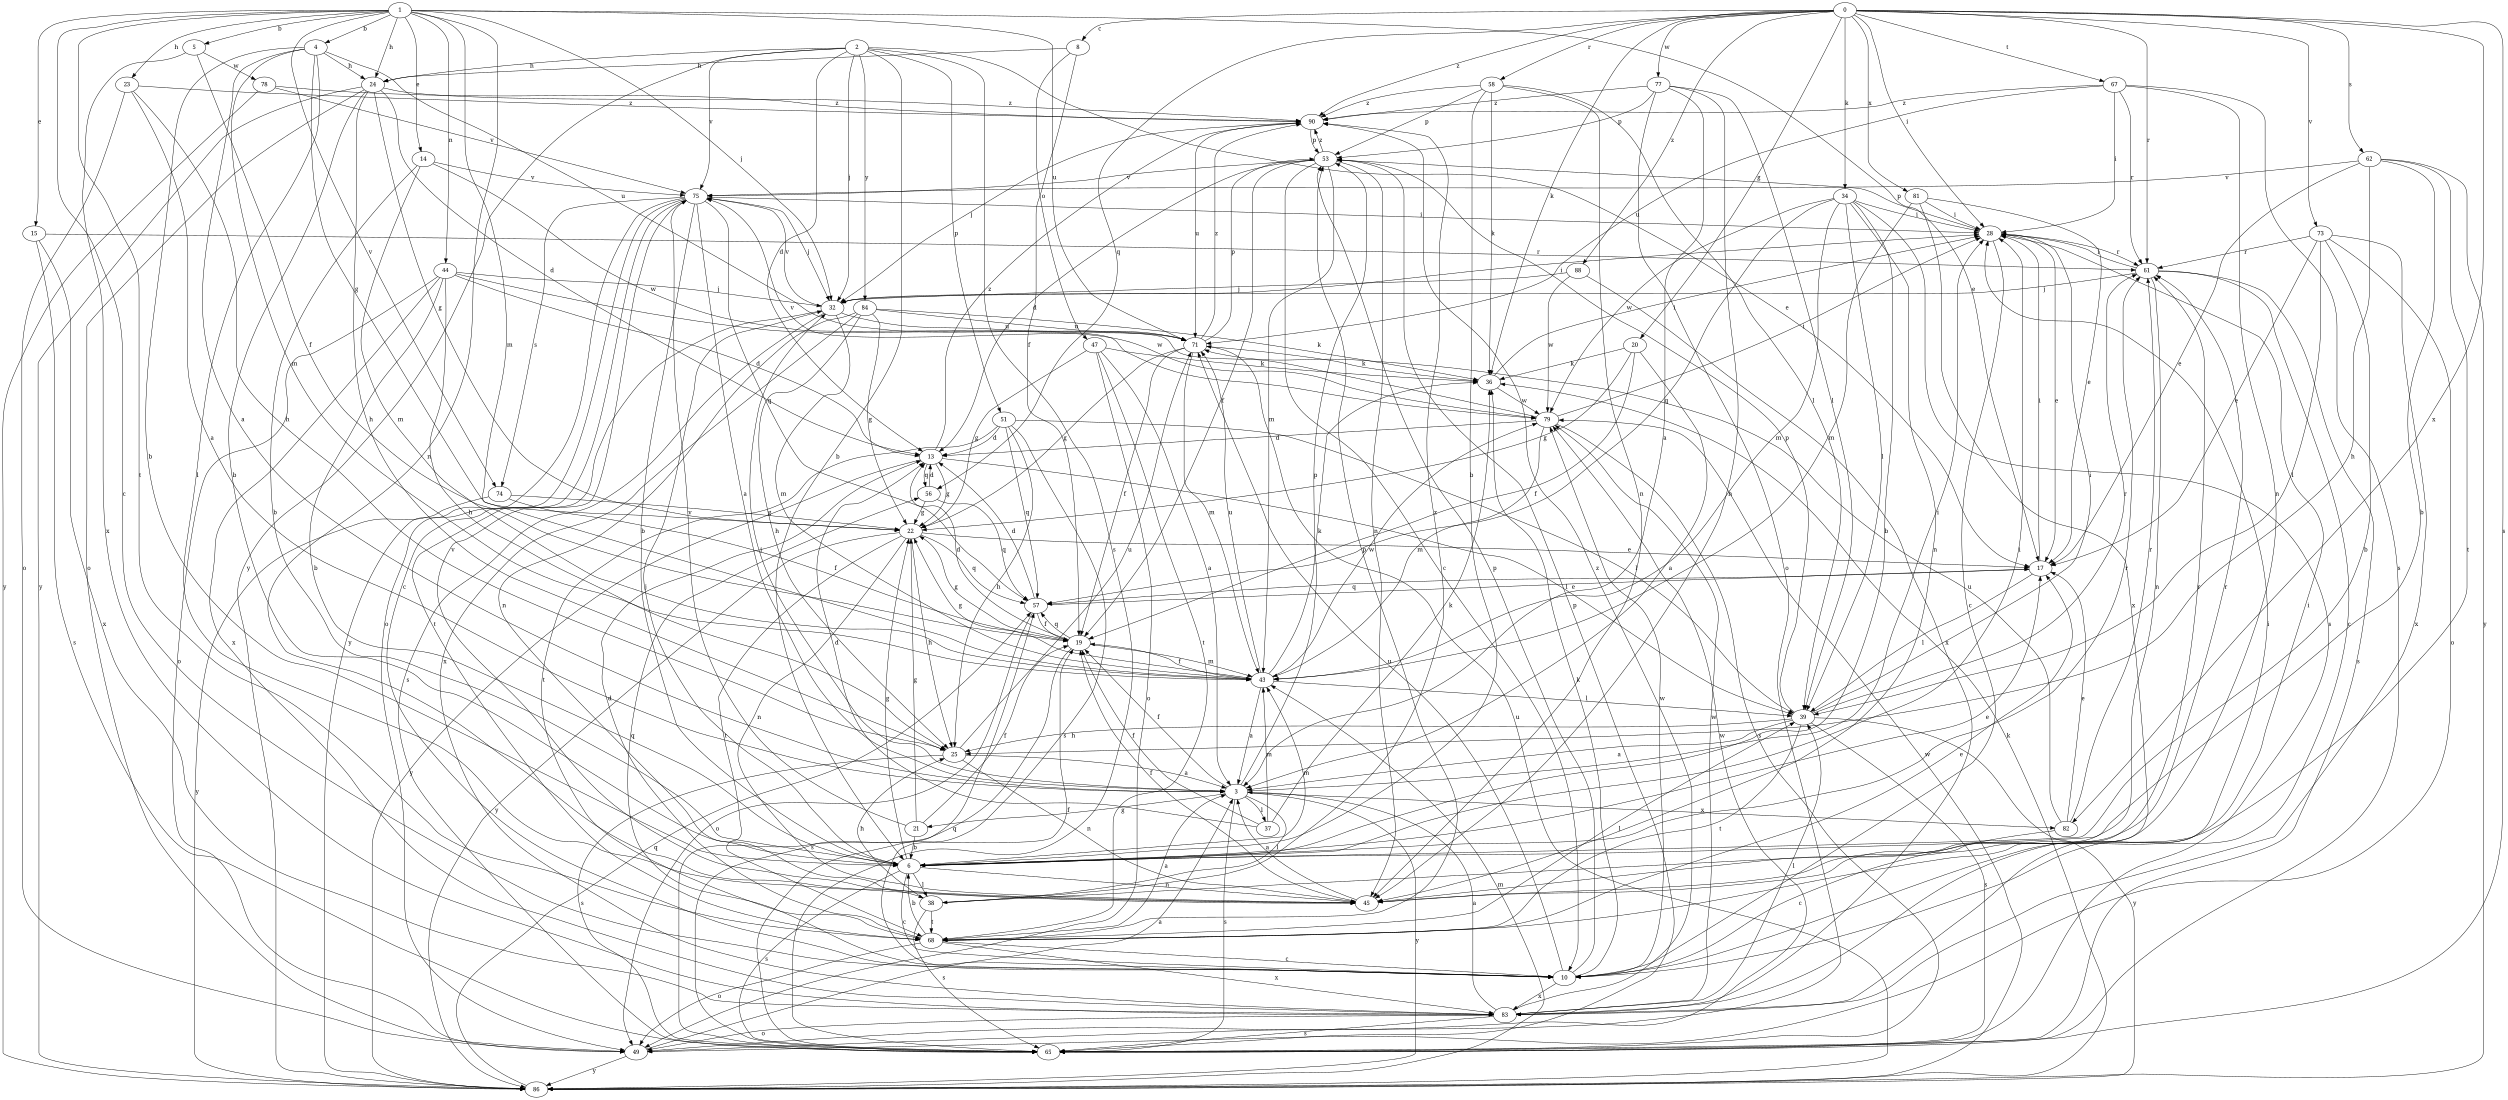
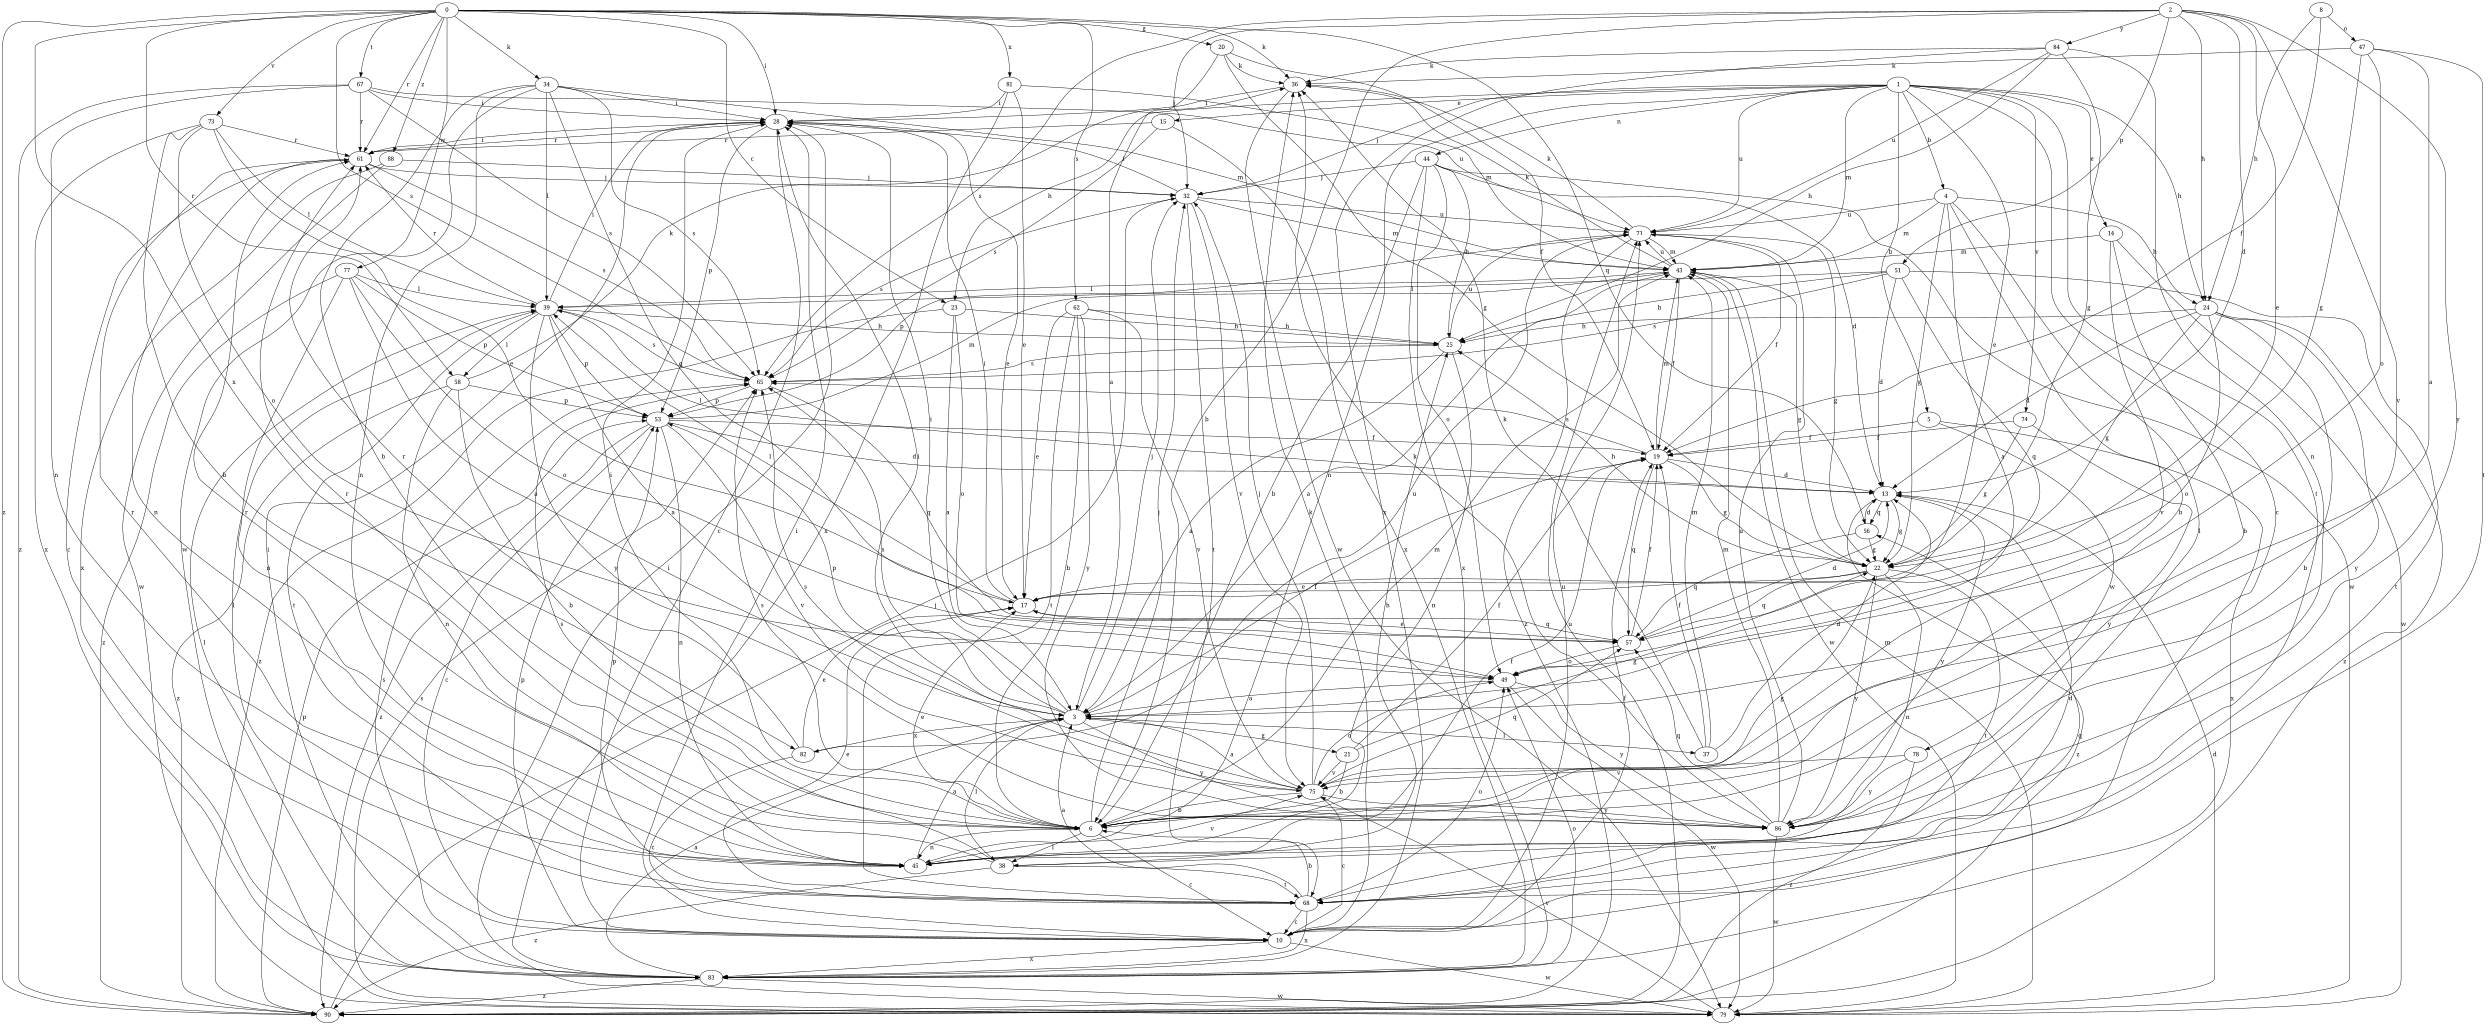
edge "0" -> "8": now "0" -> "23"
edge "75" -> "74": now "75" -> "65"
edge "58" -> "39": reversed
